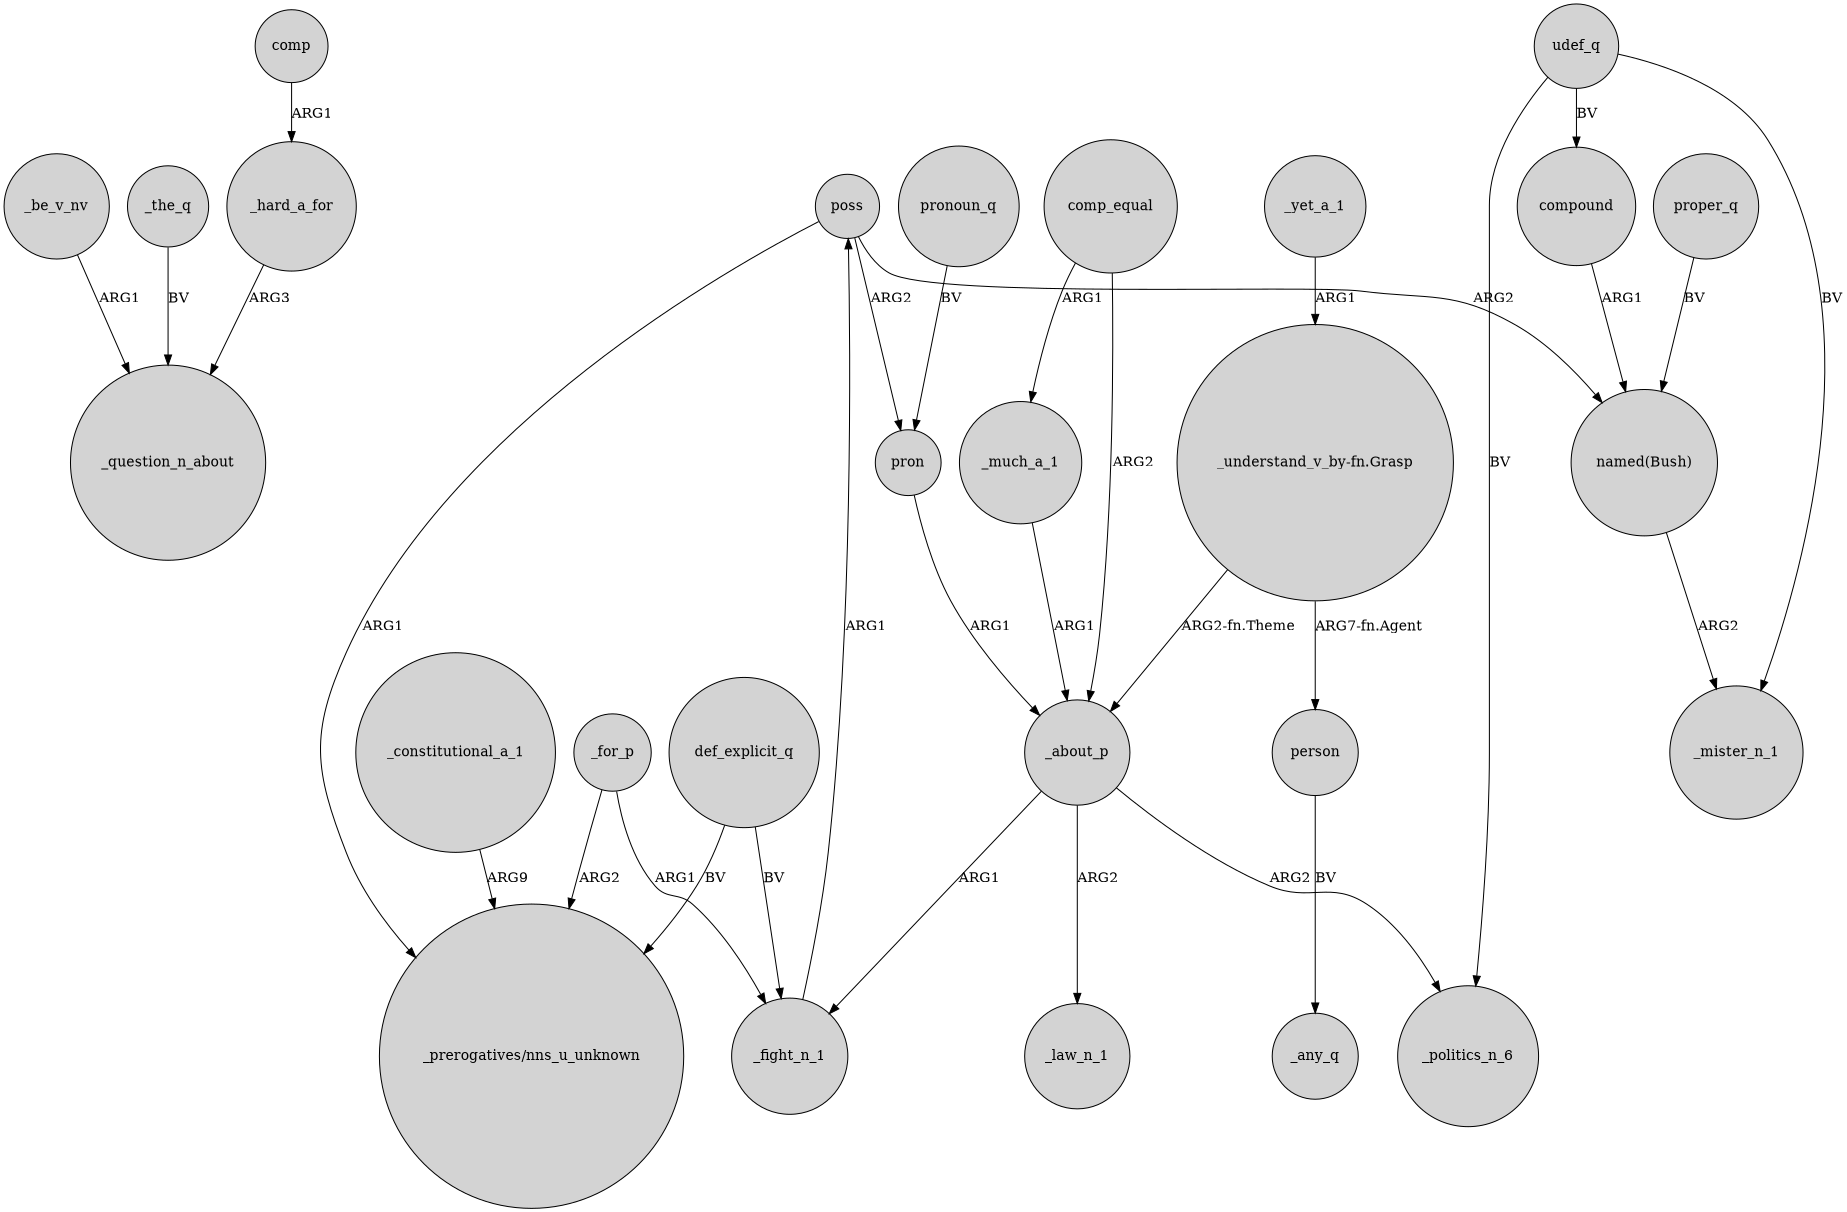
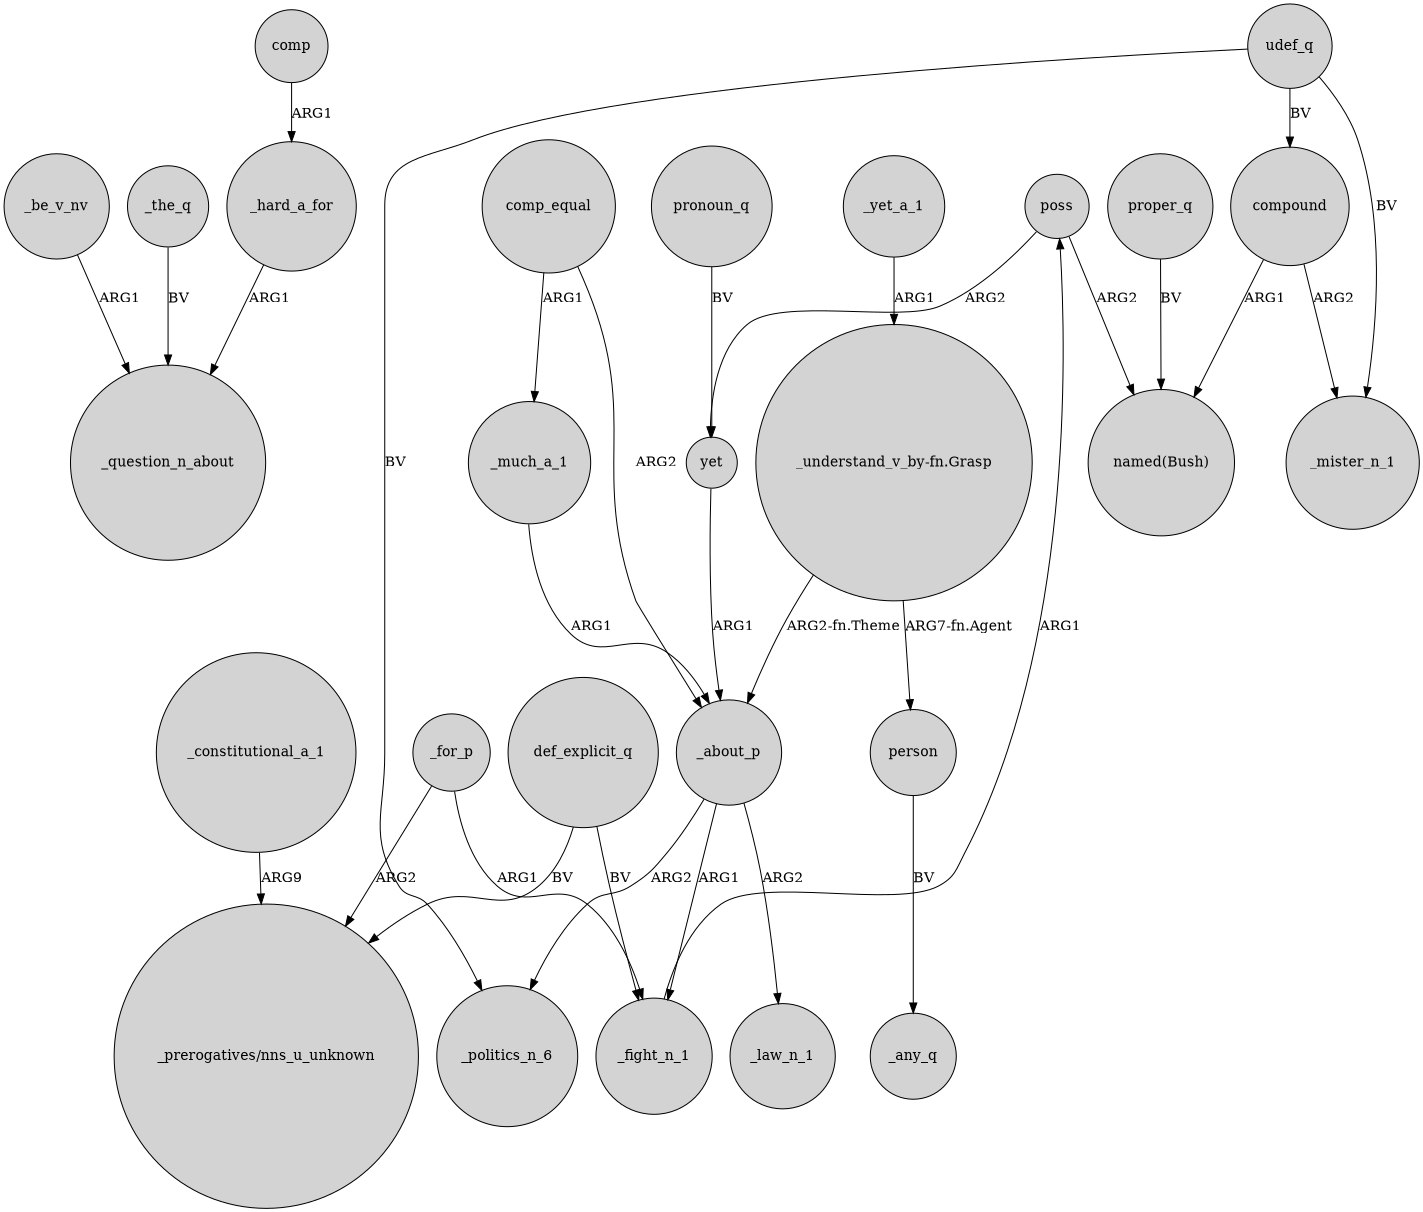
edge "_hard_a_for" -> "_question_n_about": label "ARG3" -> "ARG1"
node "pron": label "pron" -> "yet"
edge "poss" -> "_prerogatives/nns_u_unknown": removed, label "ARG1"
edge "named(Bush)" -> "_mister_n_1": now "compound" -> "_mister_n_1"
